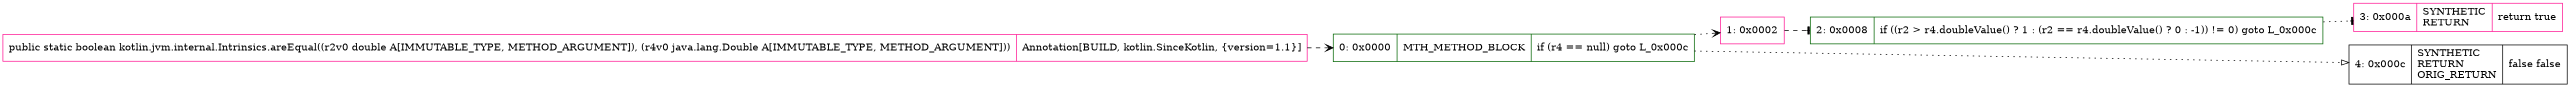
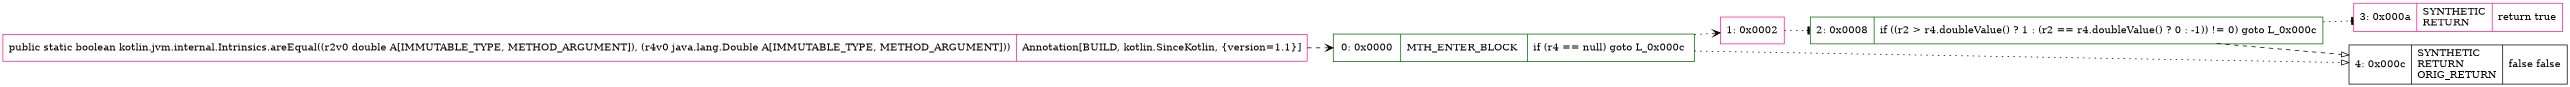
edge "1: 0x0002" -> "2: 0x0008": style dashed -> dotted
node "0: 0x0000": text "MTH_METHOD_BLOCK" -> "MTH_ENTER_BLOCK"
edge "2: 0x0008" -> "4: 0x000c": added
